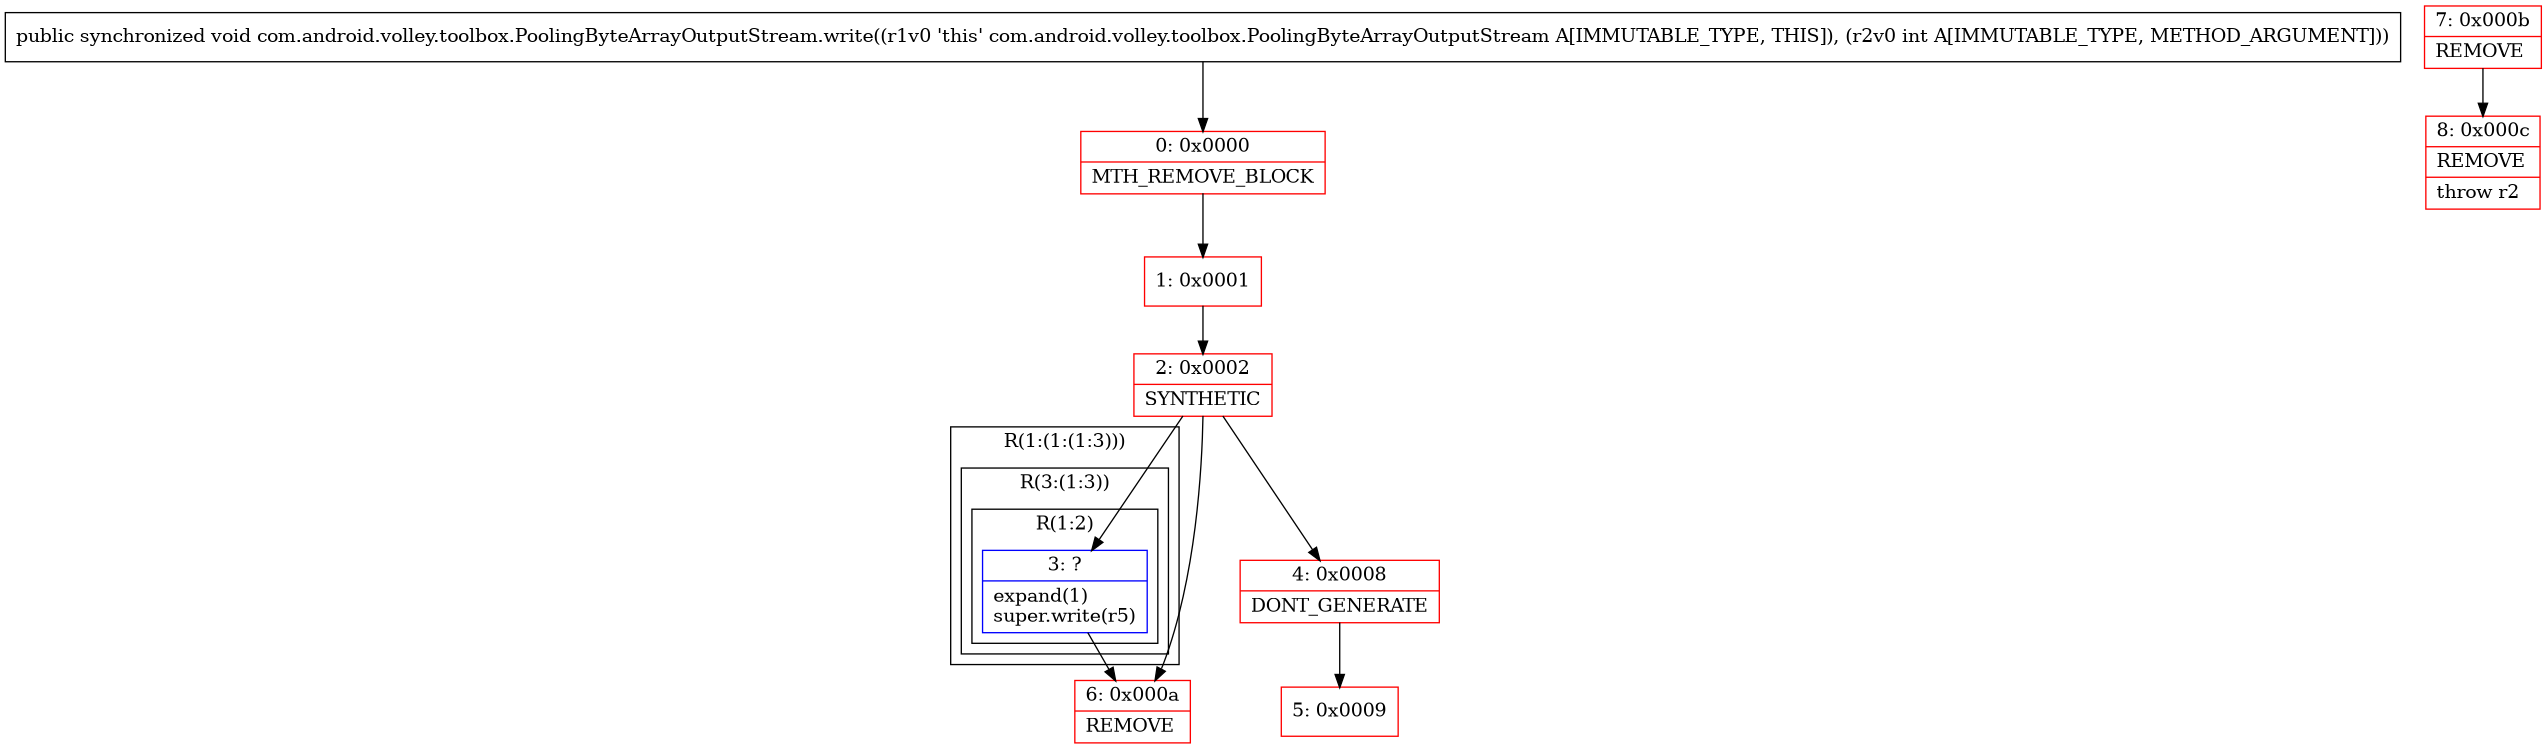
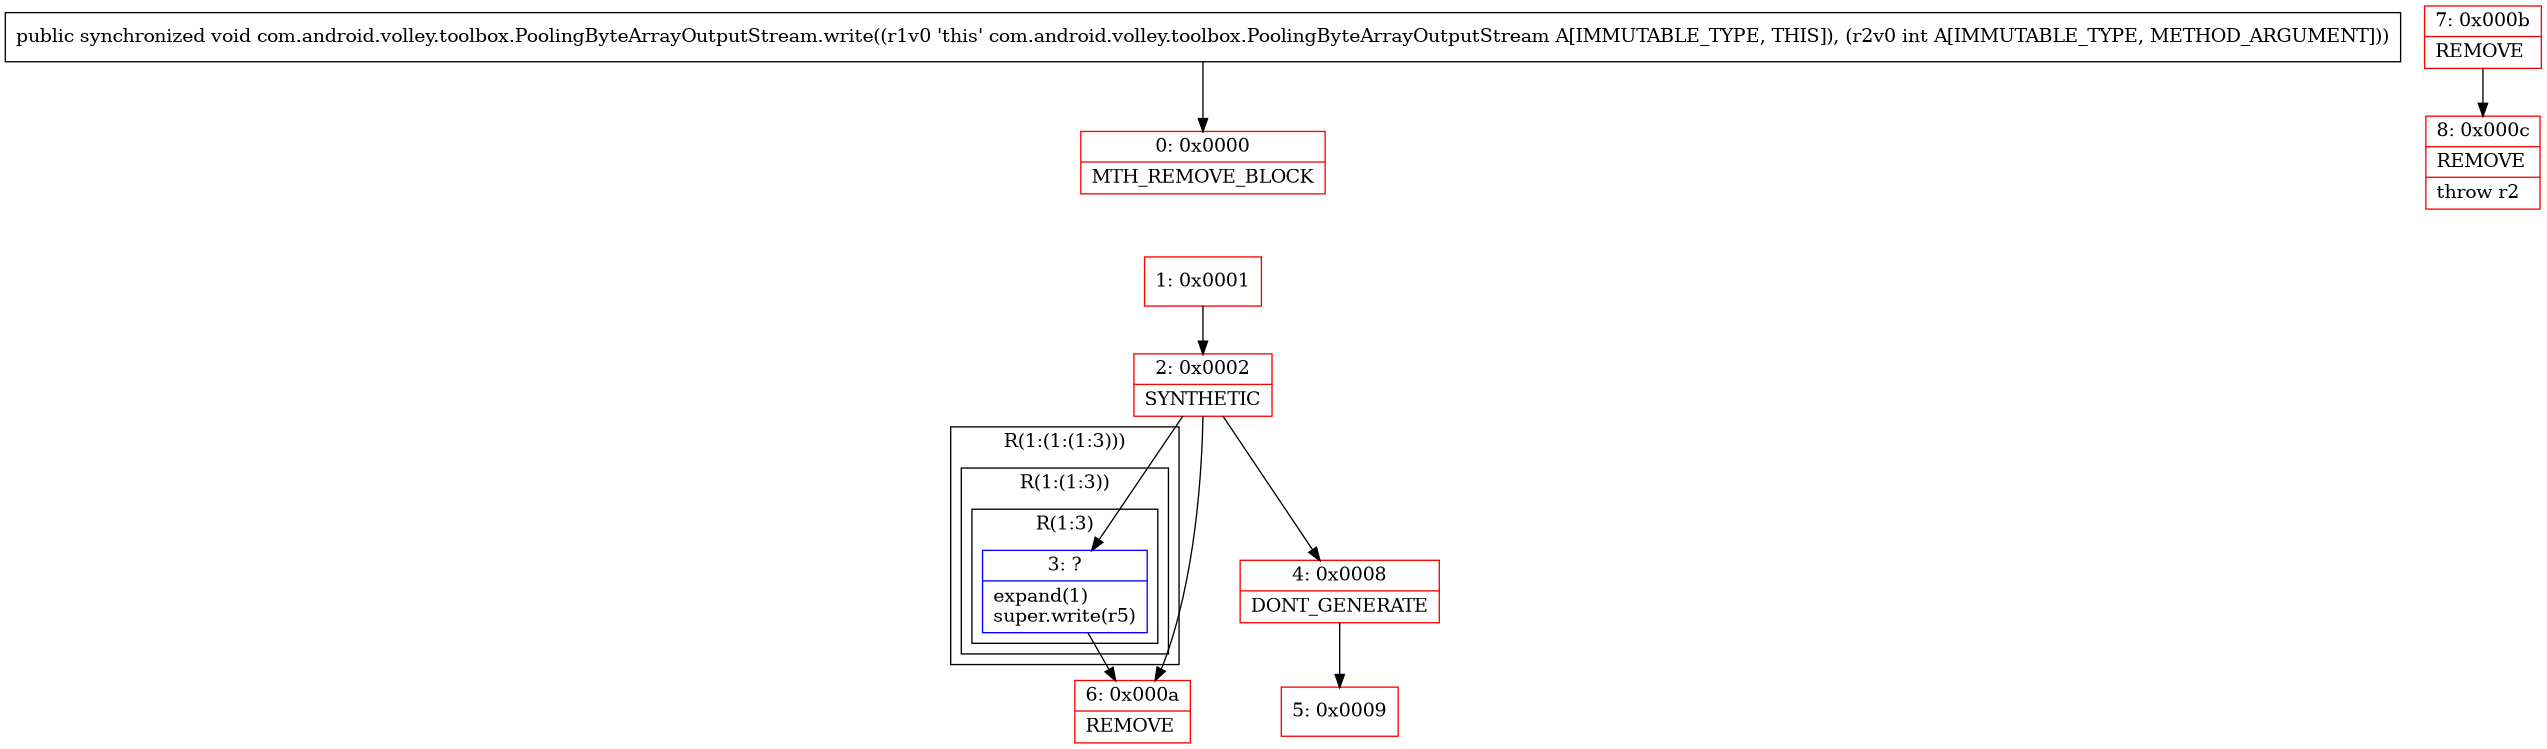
edge "0: 0x0000" -> "1: 0x0001": removed
cluster "R(3:(1:3))": label "R(3:(1:3))" -> "R(1:(1:3))"
cluster "R(1:2)": label "R(1:2)" -> "R(1:3)"
